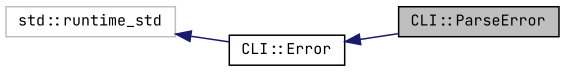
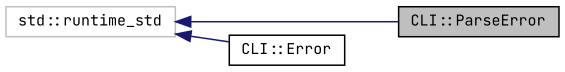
edge "CLI::ParseError" -> "CLI::Error": now "CLI::ParseError" -> "std::runtime_std"
